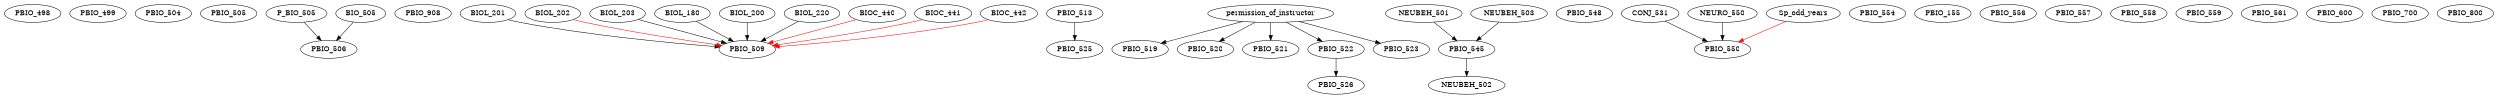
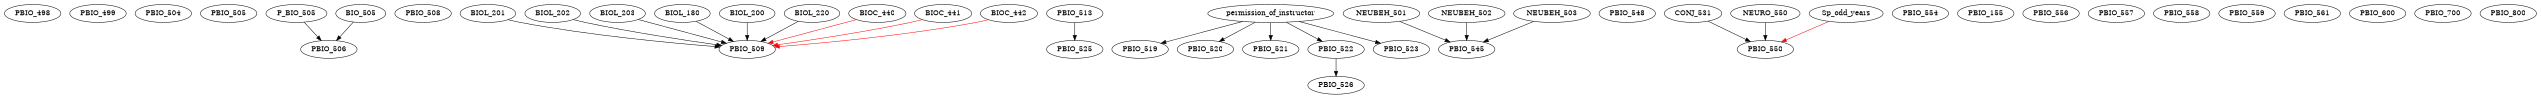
node "PBIO_908": label "PBIO_908" -> "PBIO_508"
edge "BIOL_202" -> "PBIO_509": color red -> black
edge "PBIO_545" -> "NEUBEH_502": reversed
